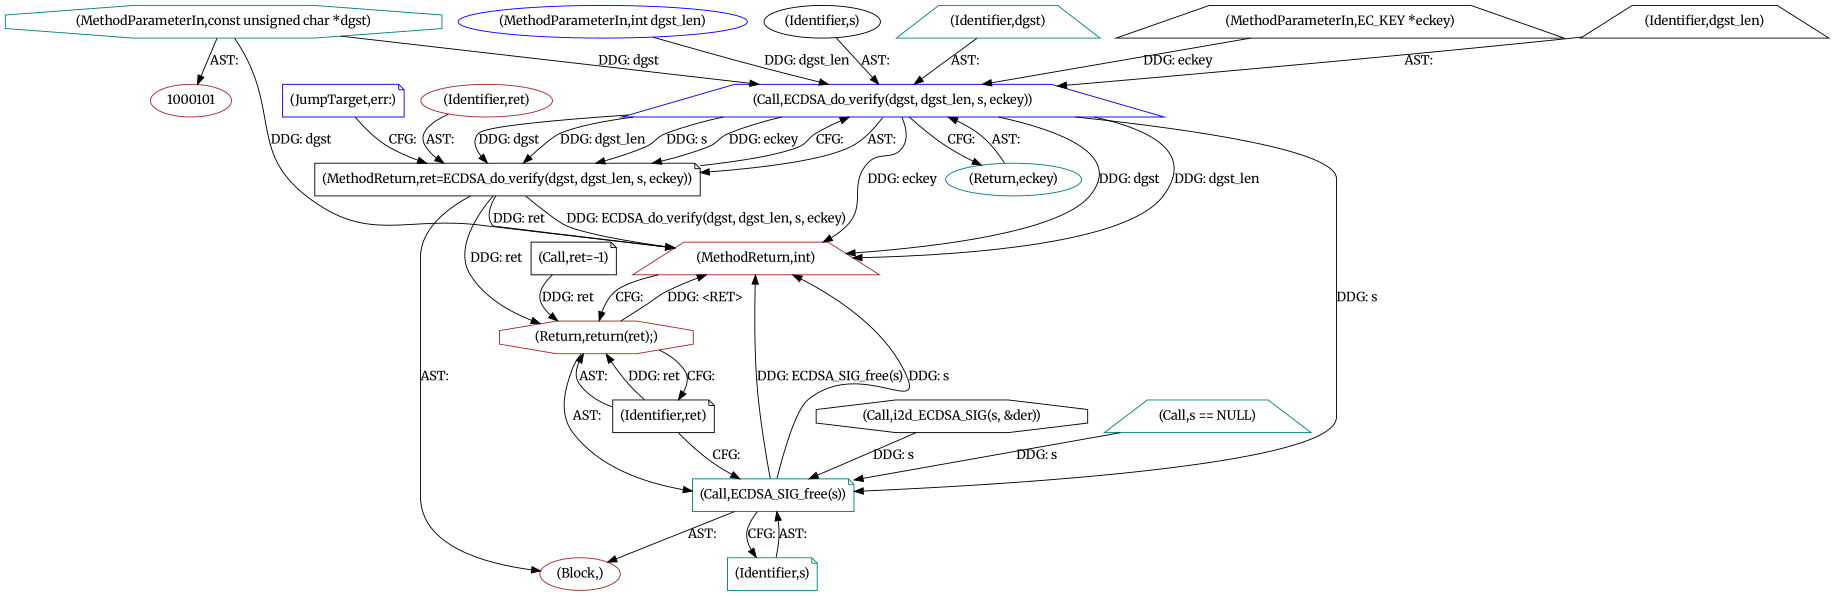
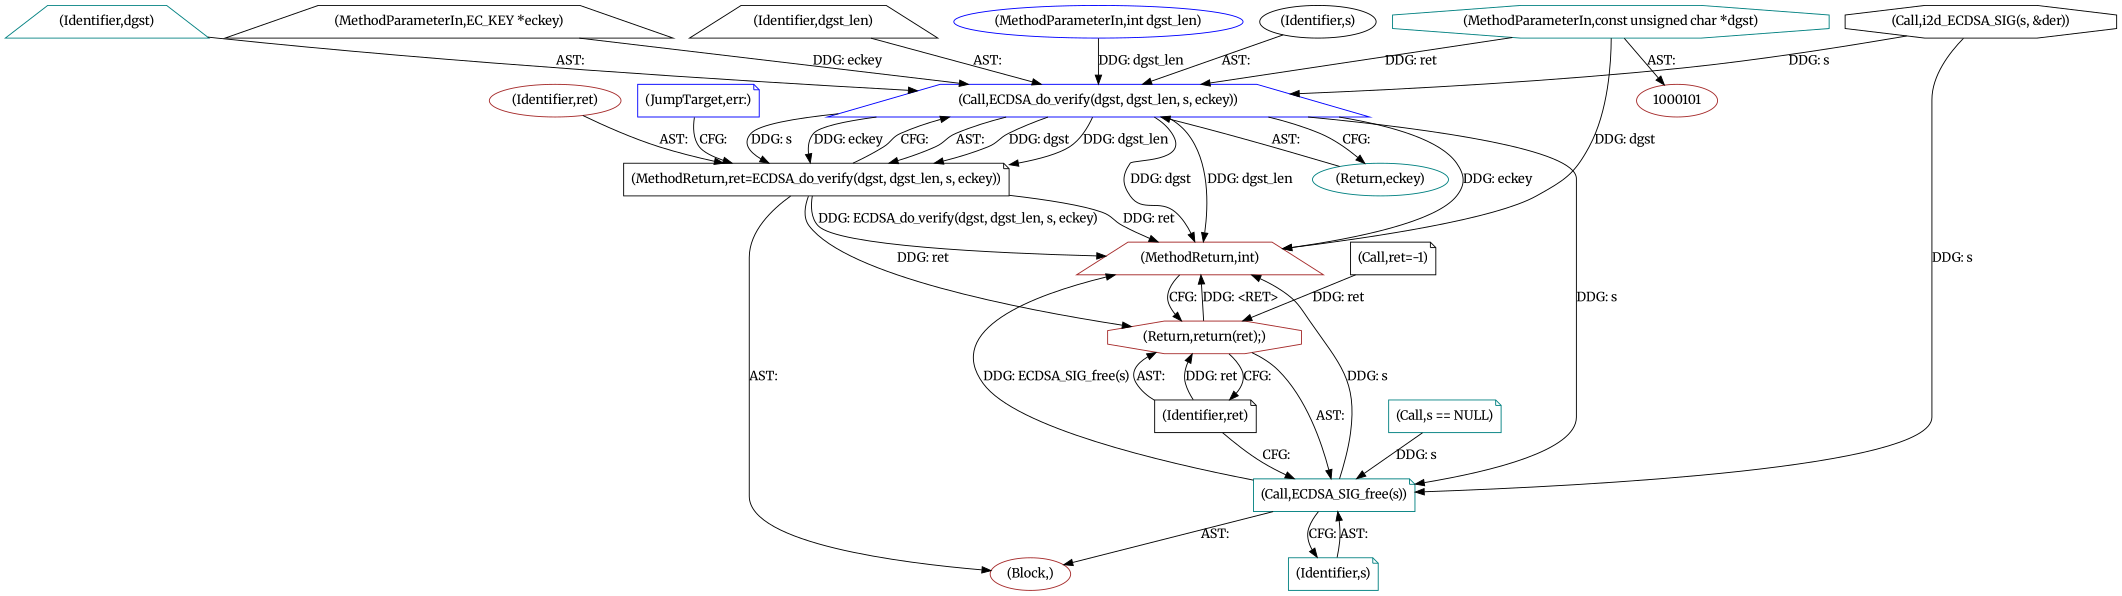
edge "(MethodParameterIn,const unsigned char *dgst)" -> "(Call,ECDSA_do_verify(dgst, dgst_len, s, eckey))": label "DDG: dgst" -> "DDG: ret"
edge "(Call,i2d_ECDSA_SIG(s, &der))" -> "(Call,ECDSA_do_verify(dgst, dgst_len, s, eckey))": added, label "DDG: s"
node "(Call,s == NULL)": shape trapezium -> note
